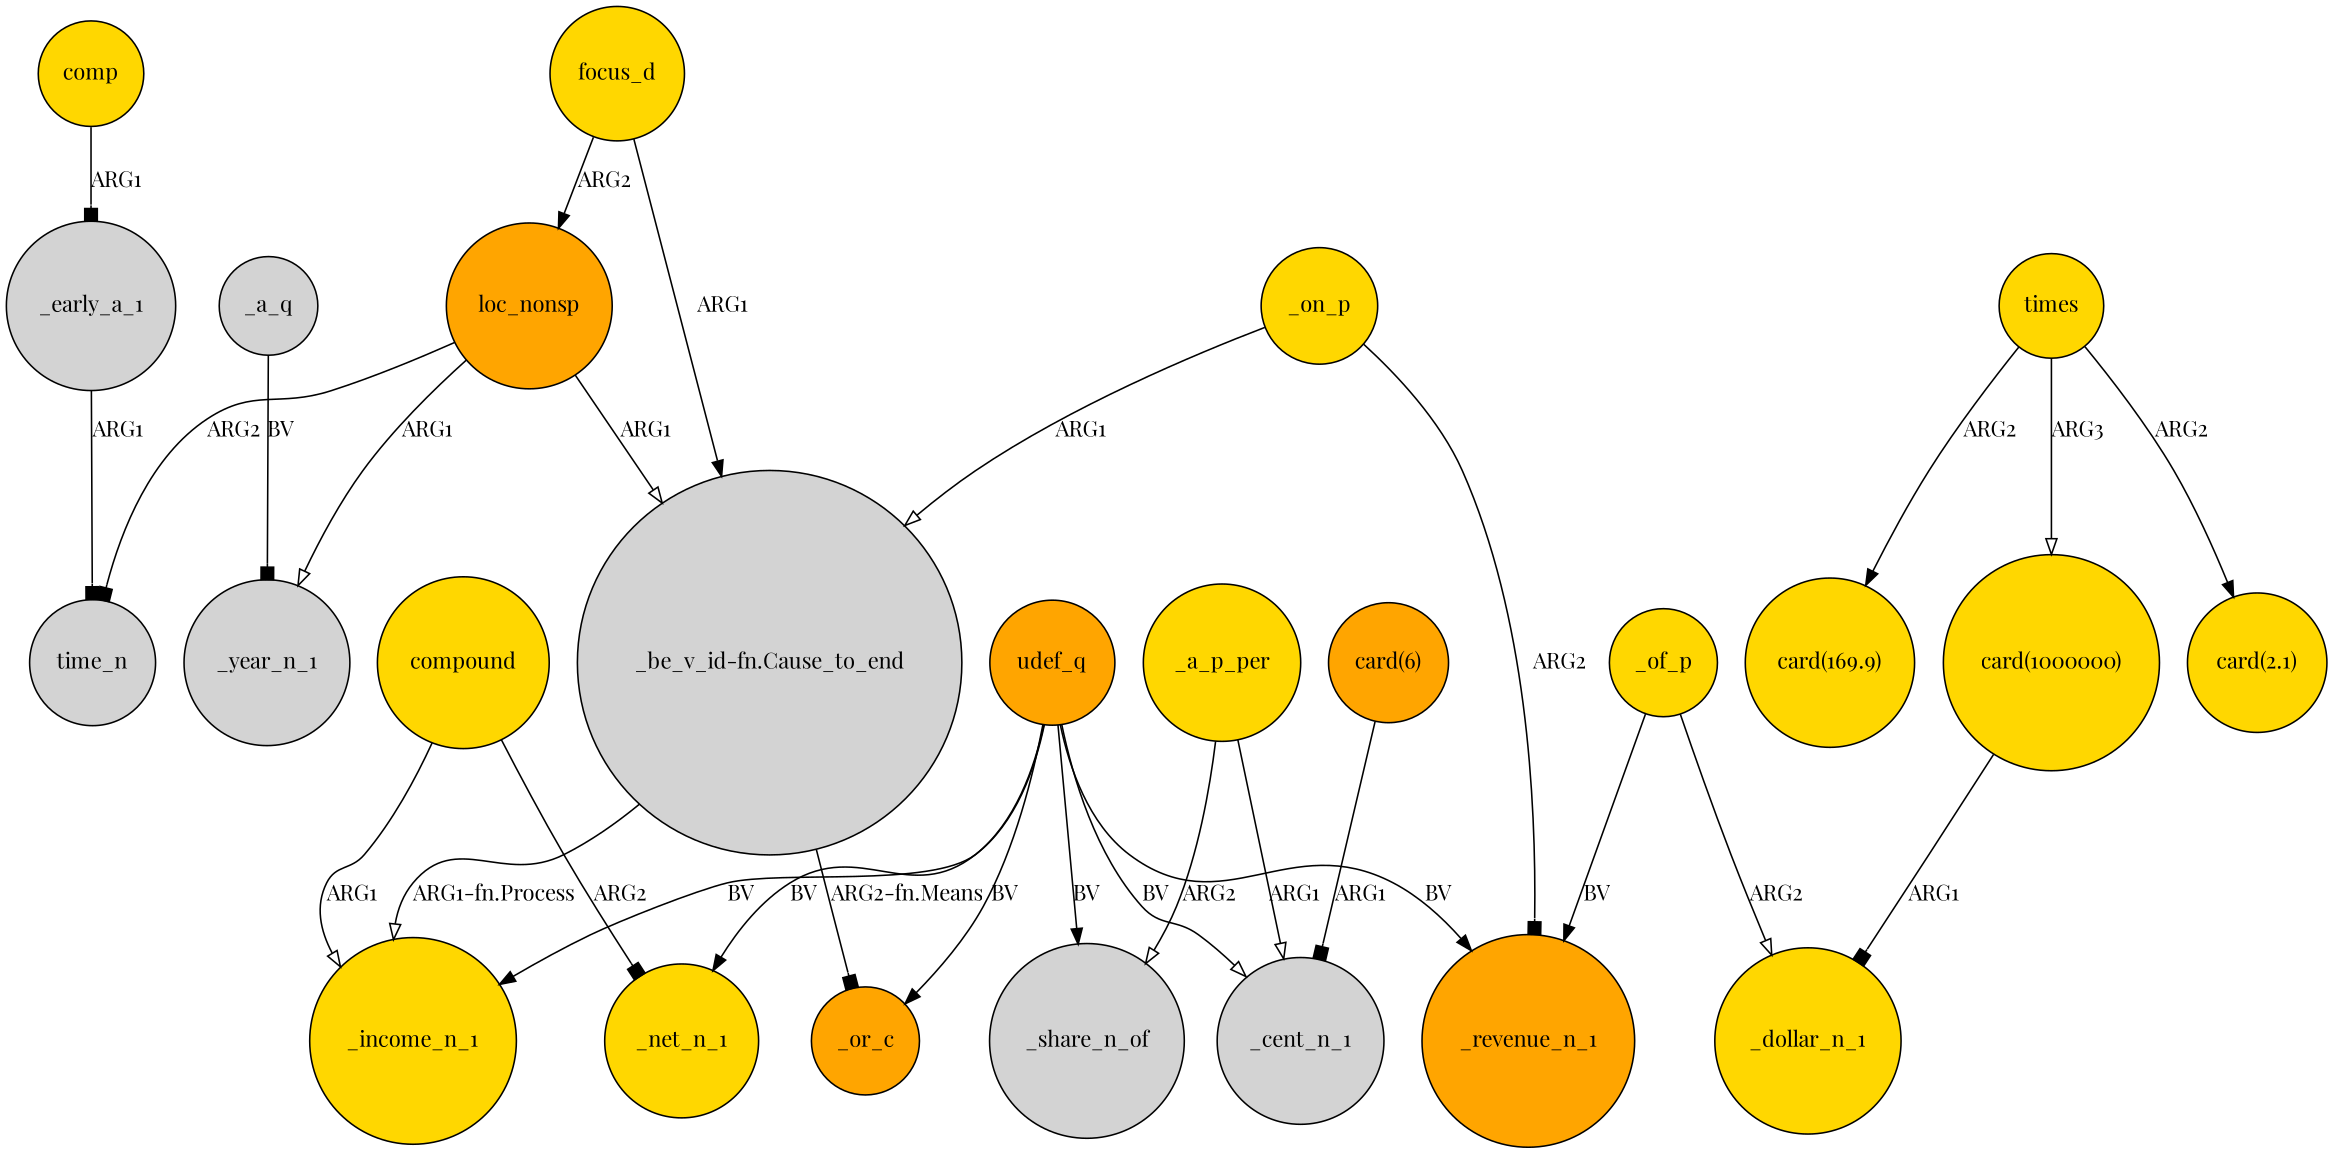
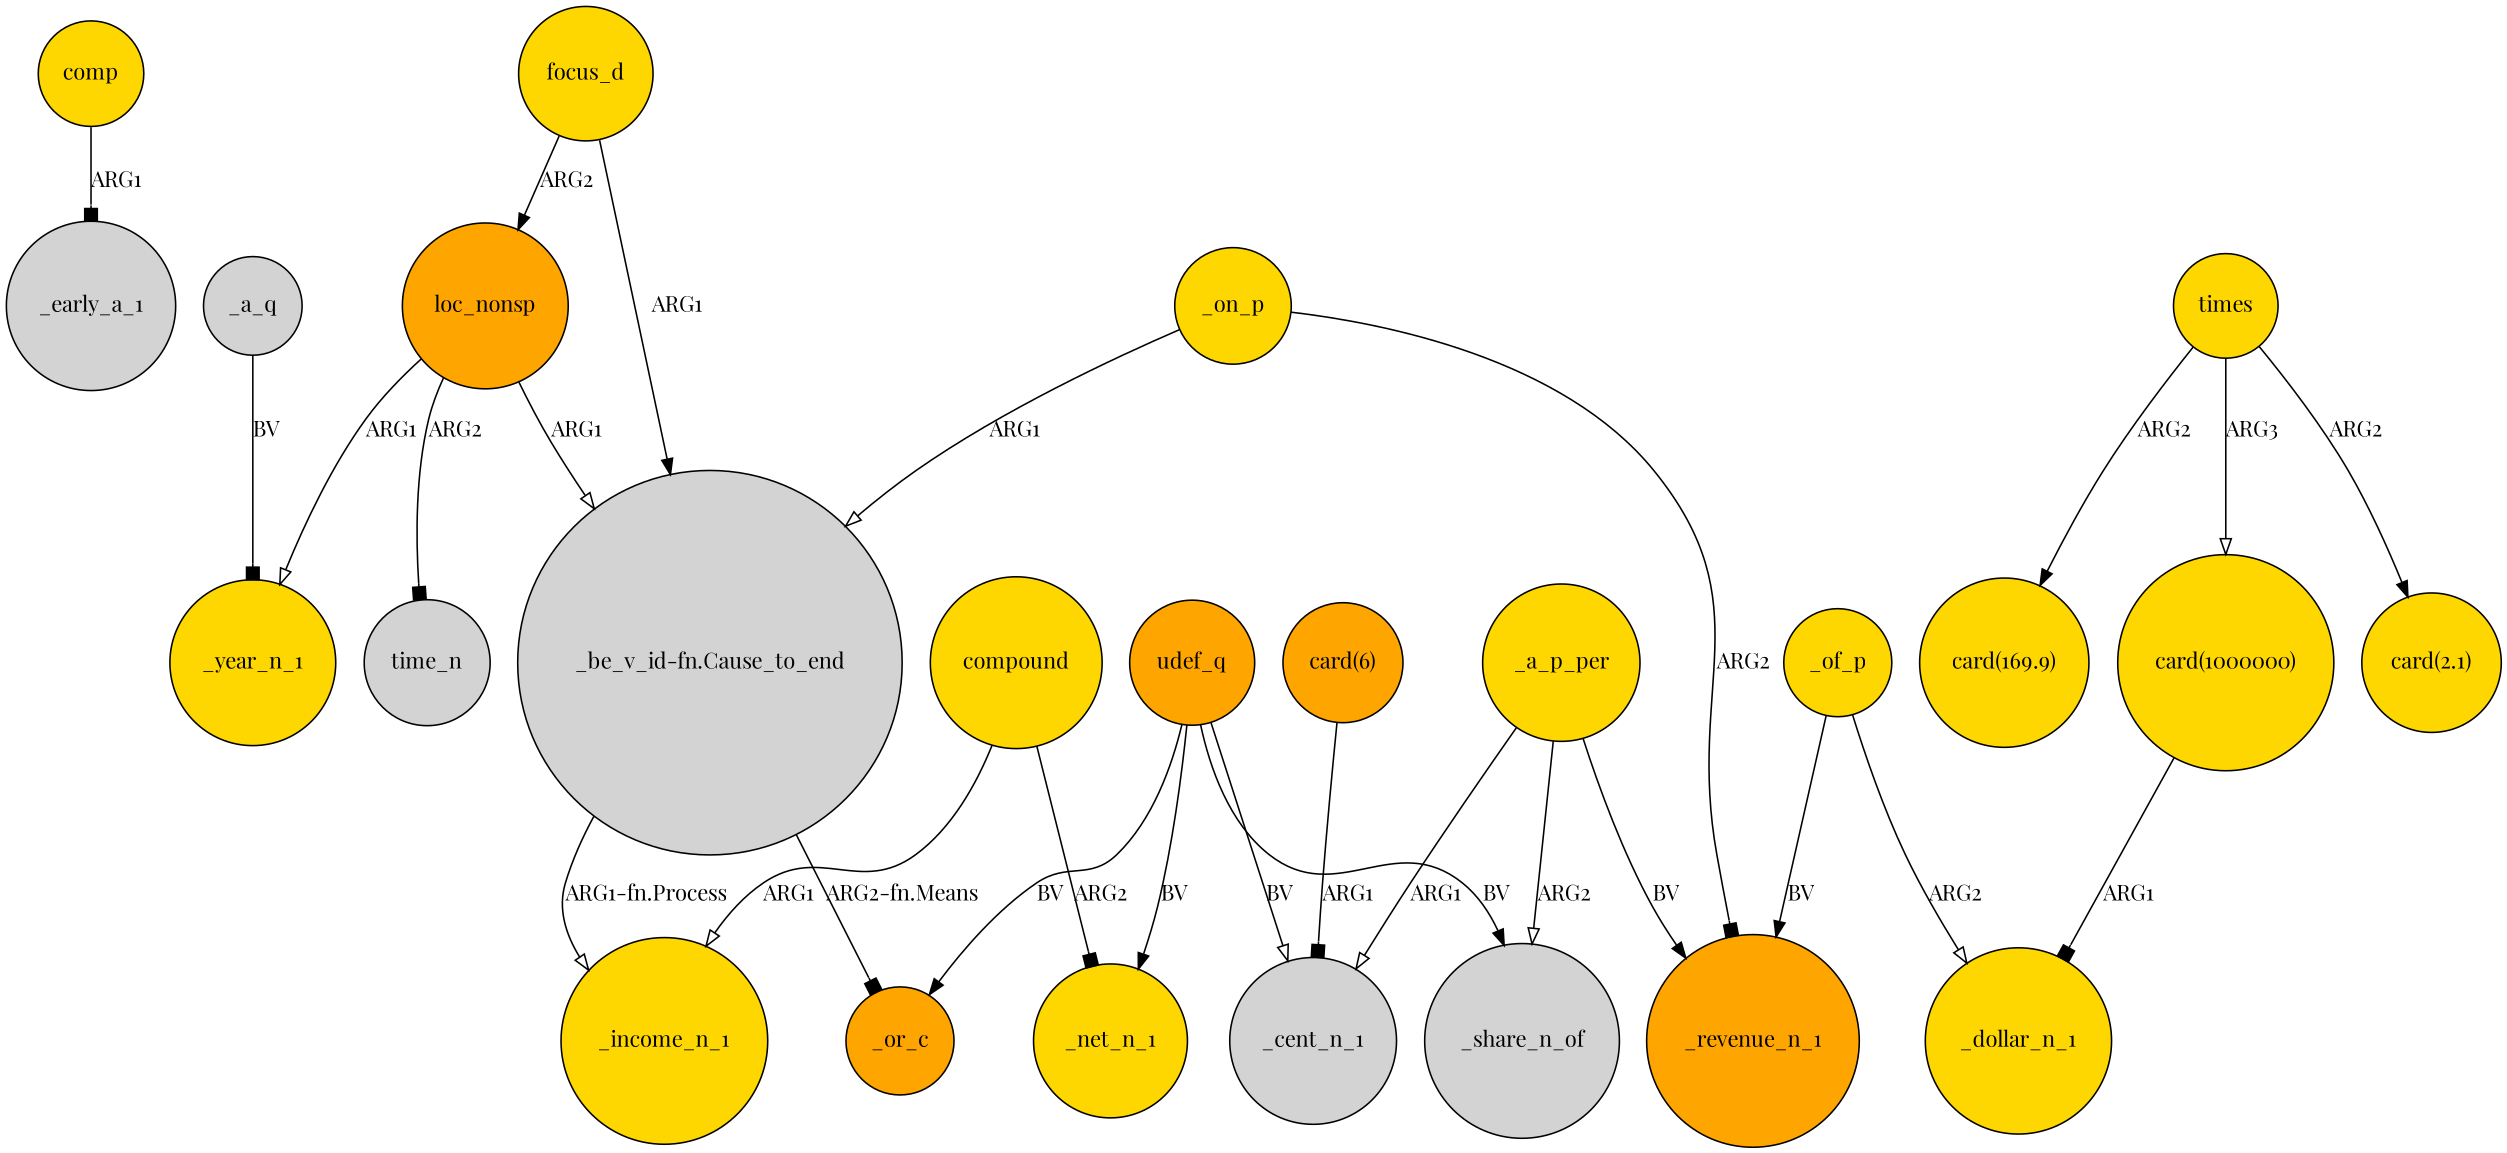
edge "_early_a_1" -> "time_n": removed, label "ARG1"
node "_year_n_1": fillcolor lightgrey -> gold
edge "udef_q" -> "_income_n_1": removed, label "BV"
edge "udef_q" -> "_revenue_n_1": now "_a_p_per" -> "_revenue_n_1"
